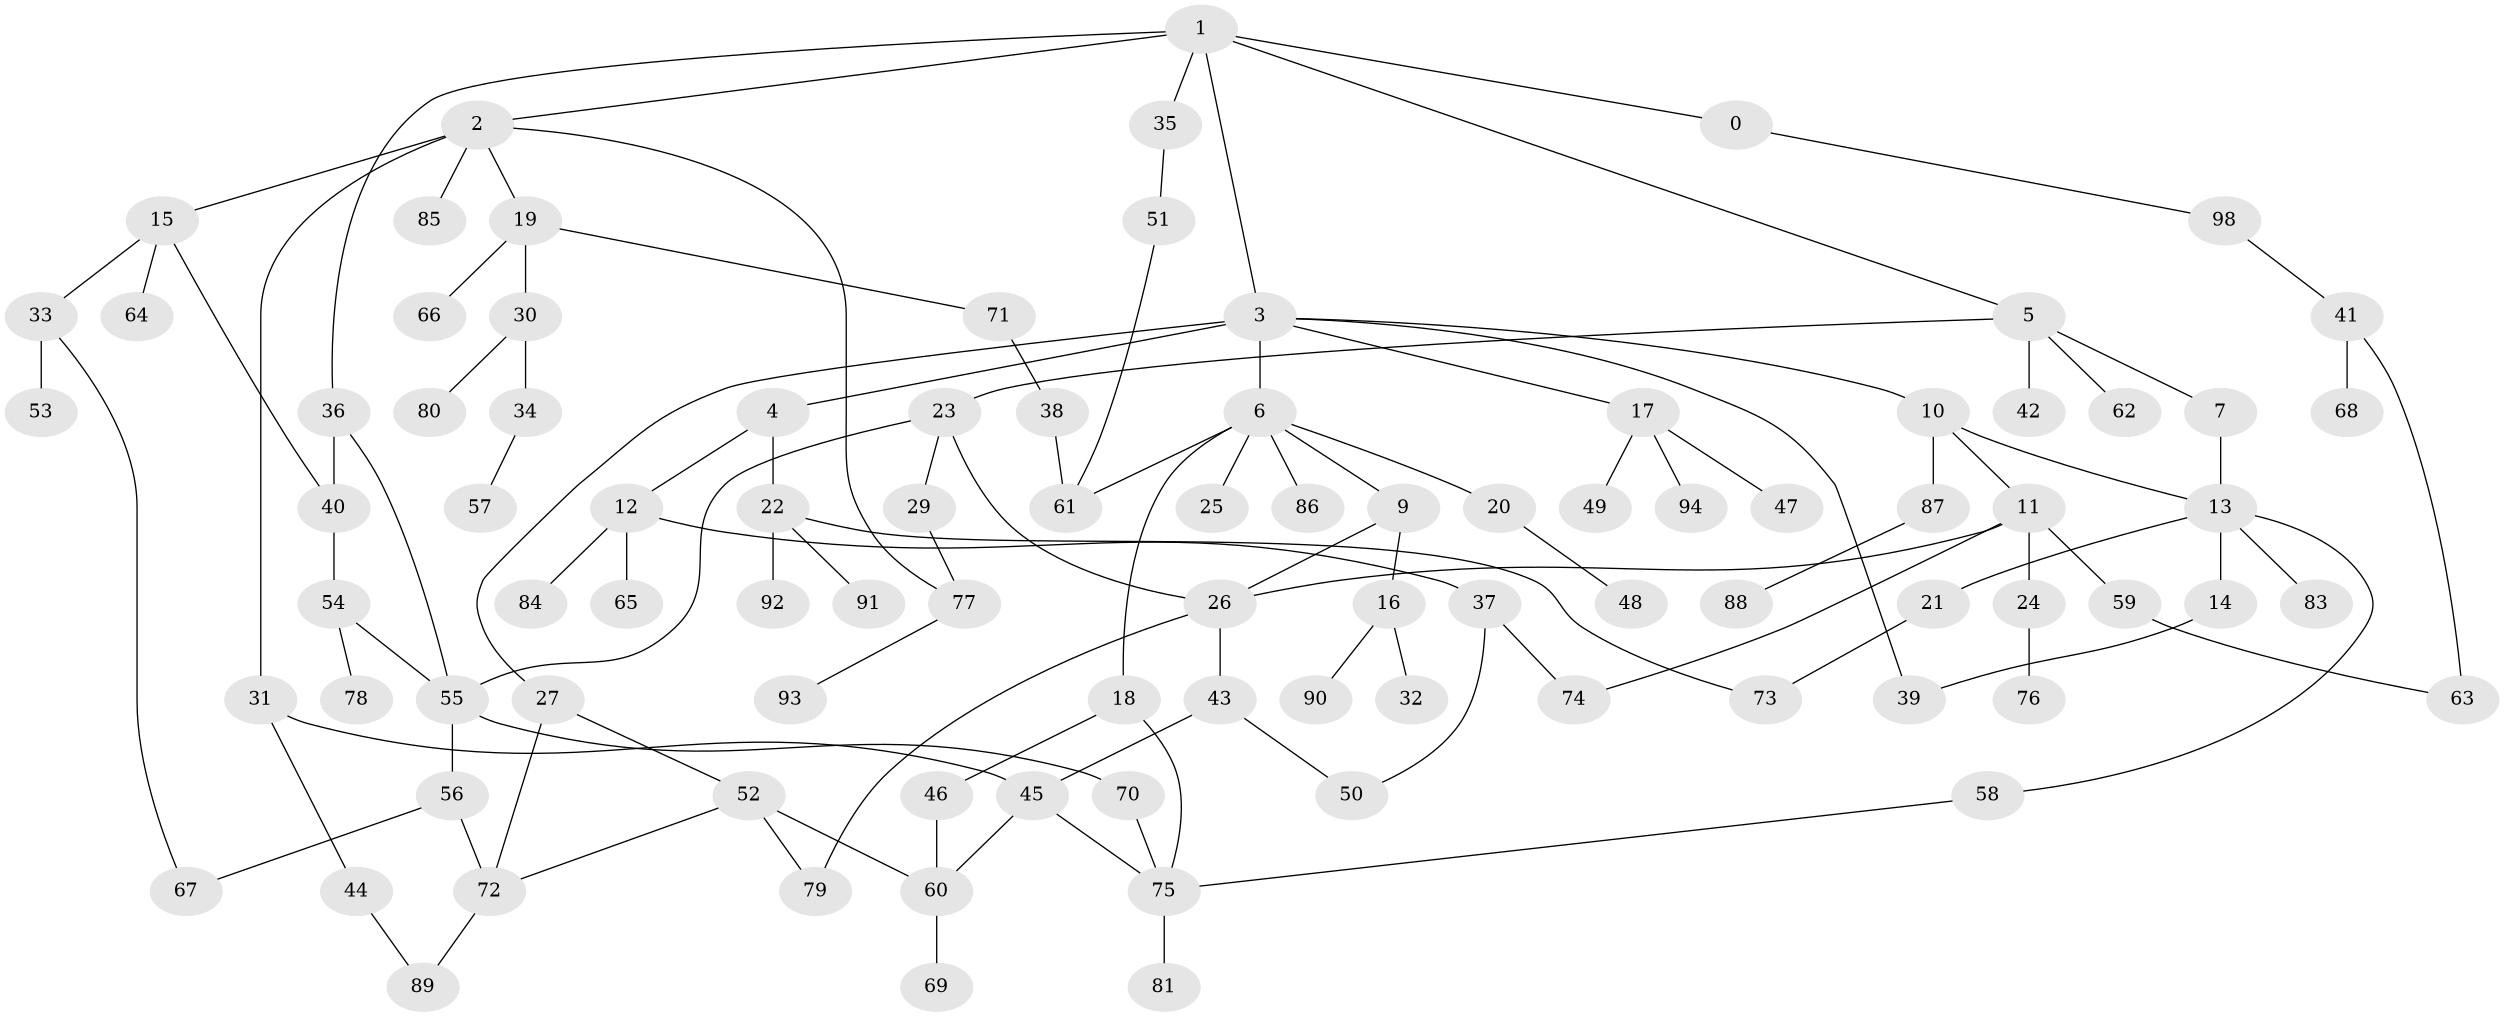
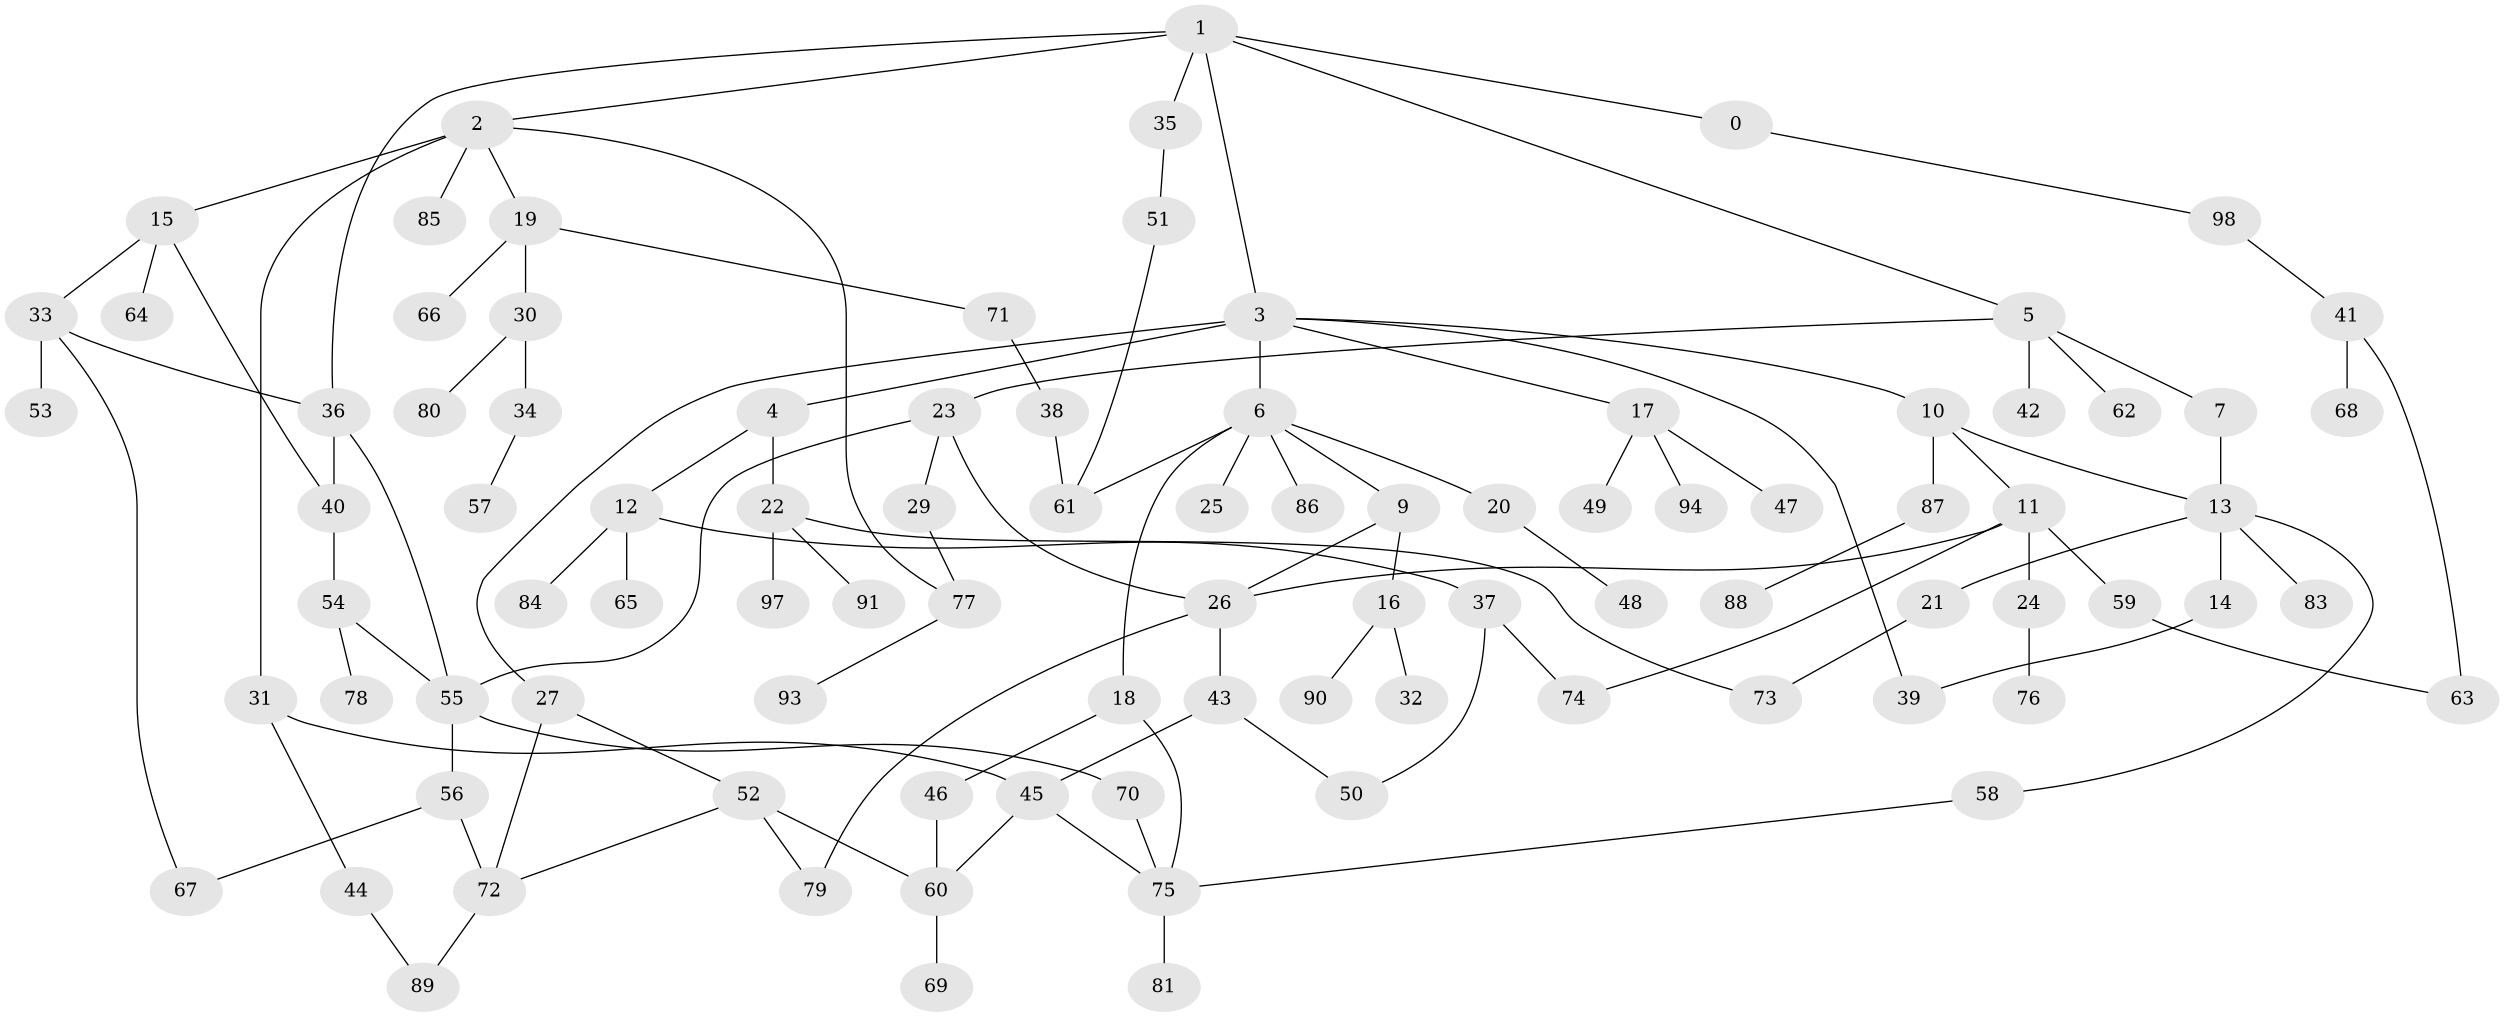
edge "33" -- "36": added
node "92": label "92" -> "97"
